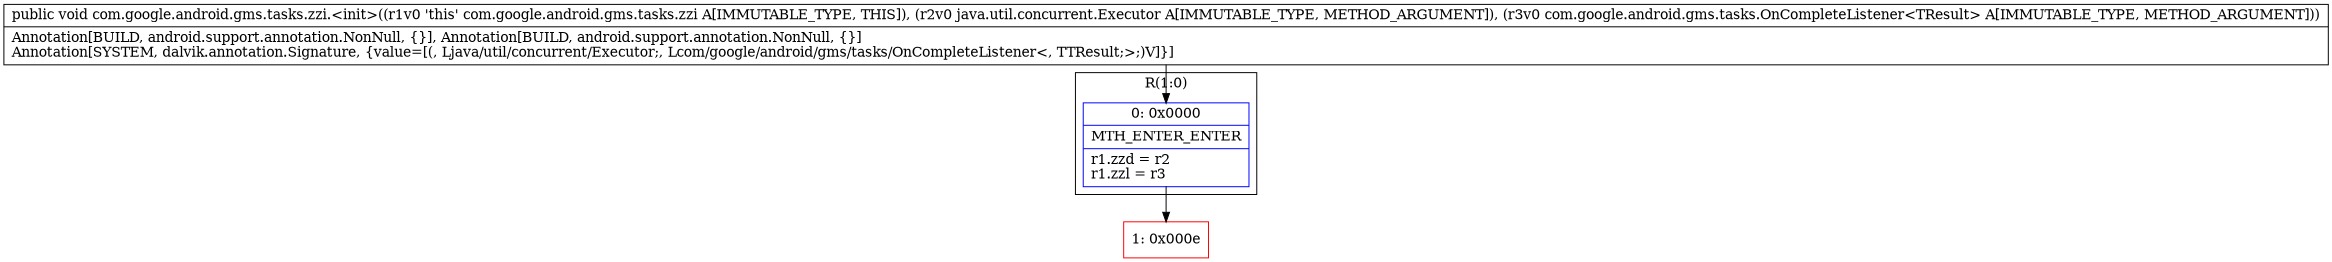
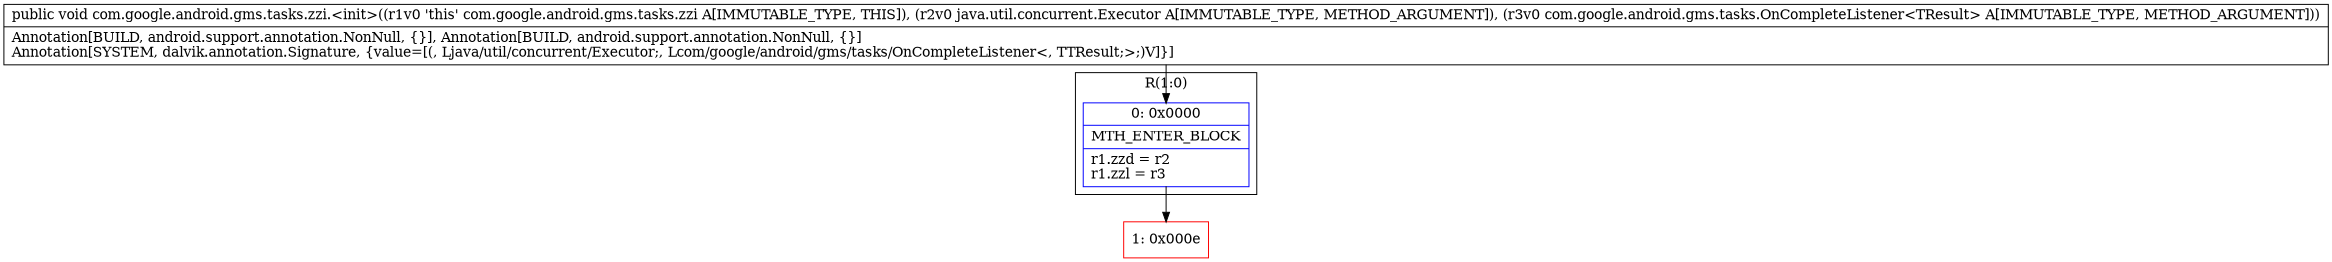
node "0: 0x0000": text "MTH_ENTER_ENTER" -> "MTH_ENTER_BLOCK"
